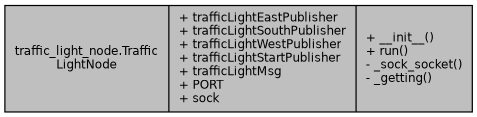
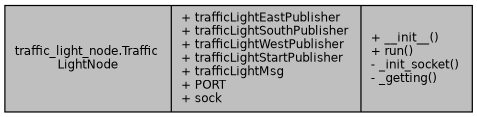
node "traffic_light_node.Traffic": text "- _sock_socket()" -> "- _init_socket()"
